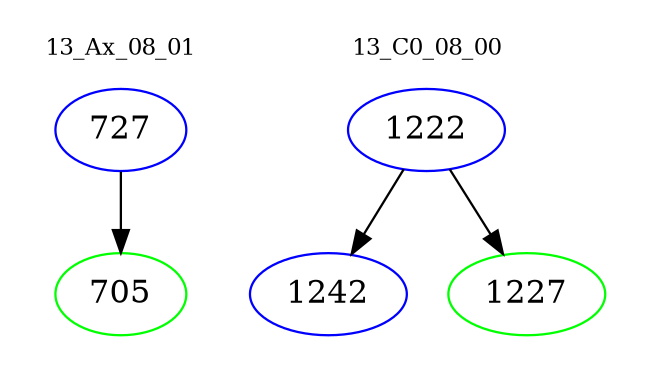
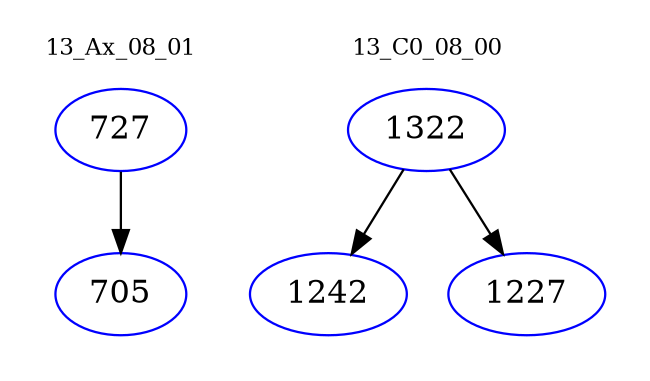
node "1222": label "1222" -> "1322"
node "705": color green -> blue
node "1227": color green -> blue
